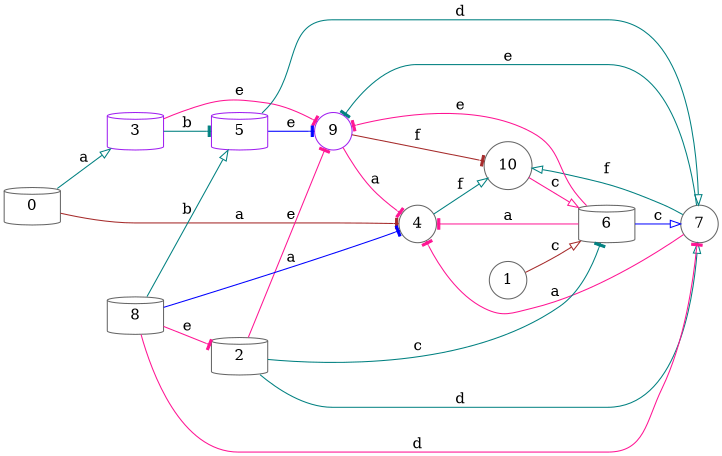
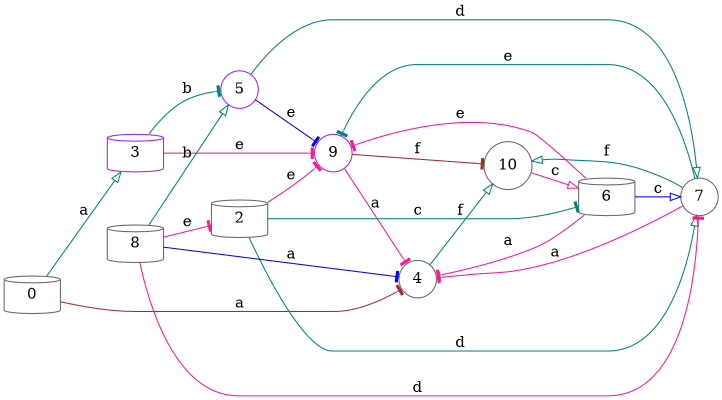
node "5": shape cylinder -> circle
node "1": removed
